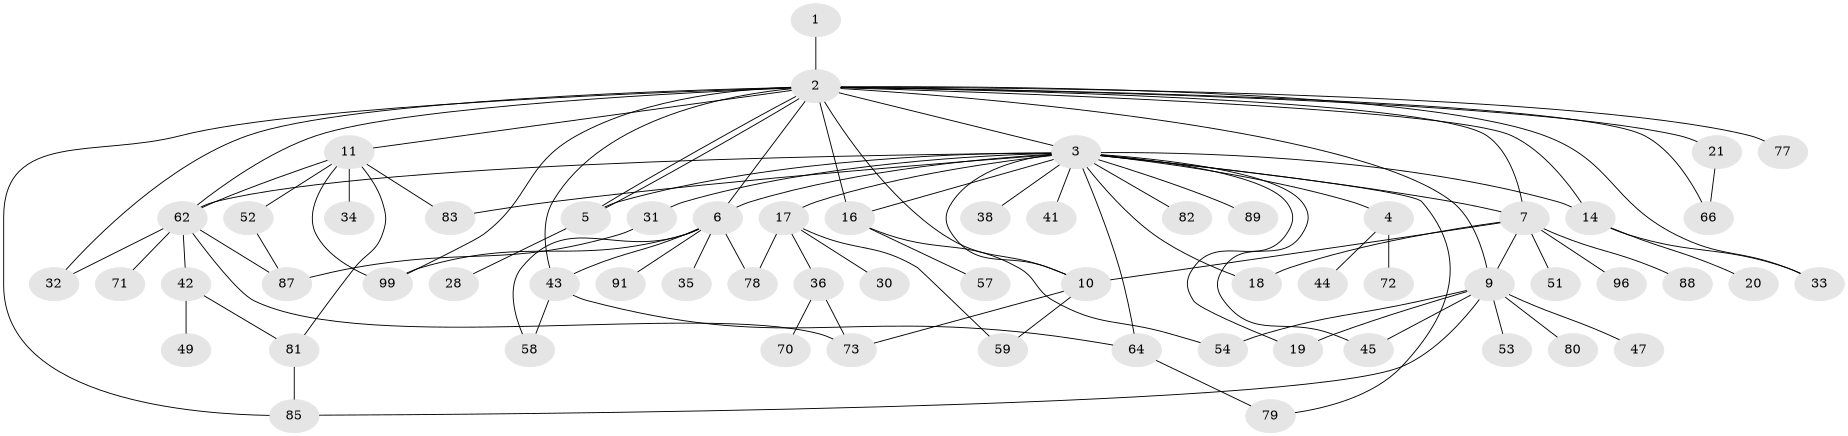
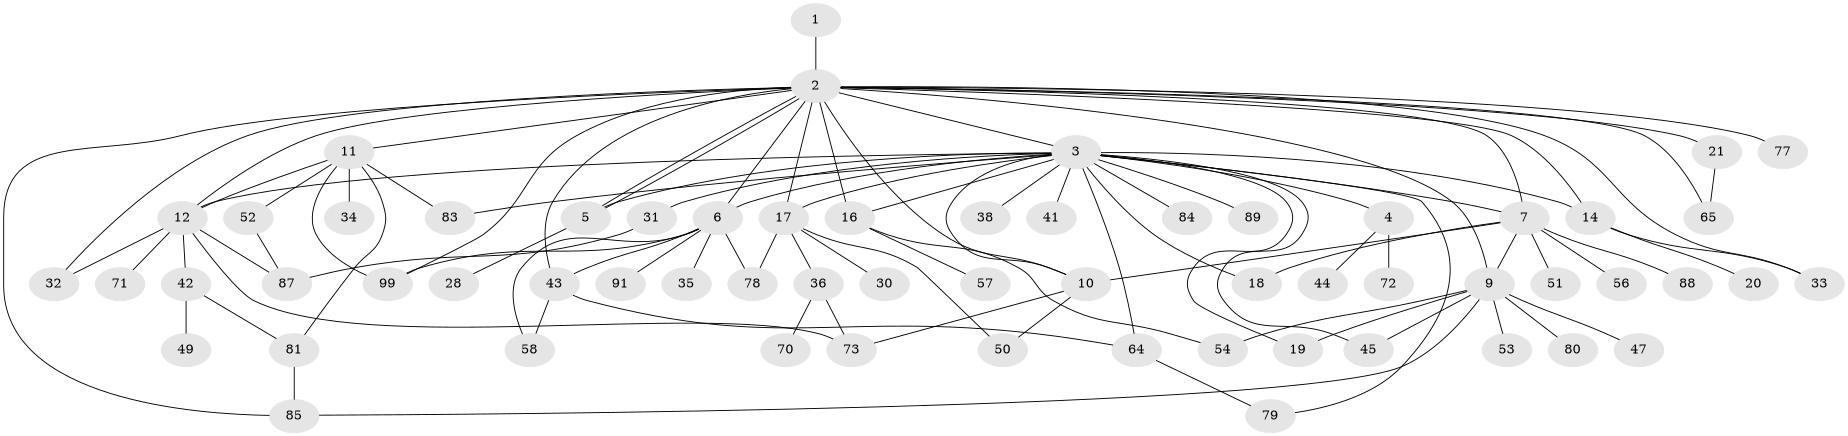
edge "2" -- "17": added
node "62": label "62" -> "12"
node "82": label "82" -> "84"
node "66": label "66" -> "65"
node "96": label "96" -> "56"
node "59": label "59" -> "50"
